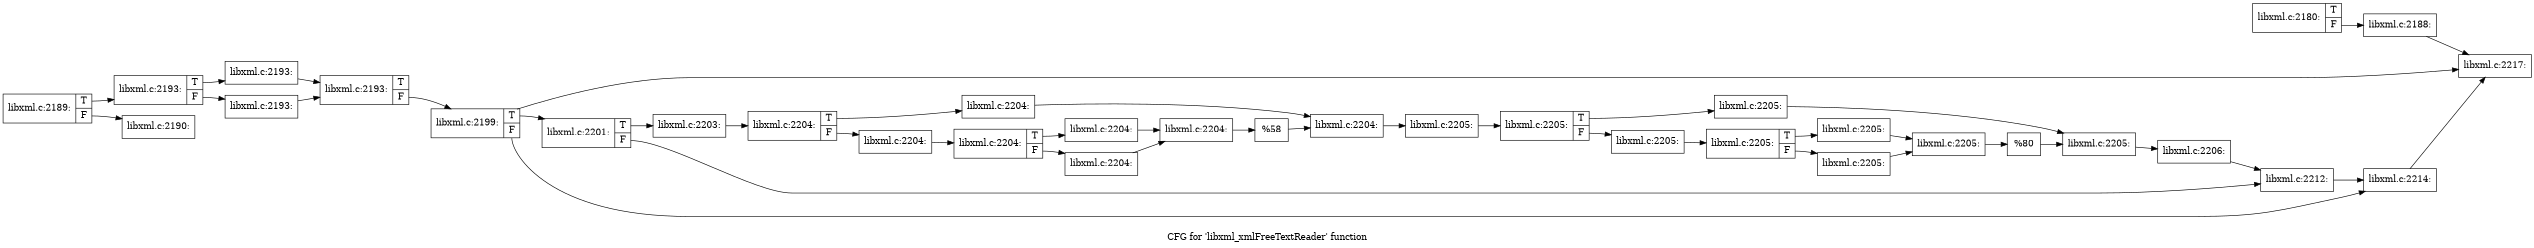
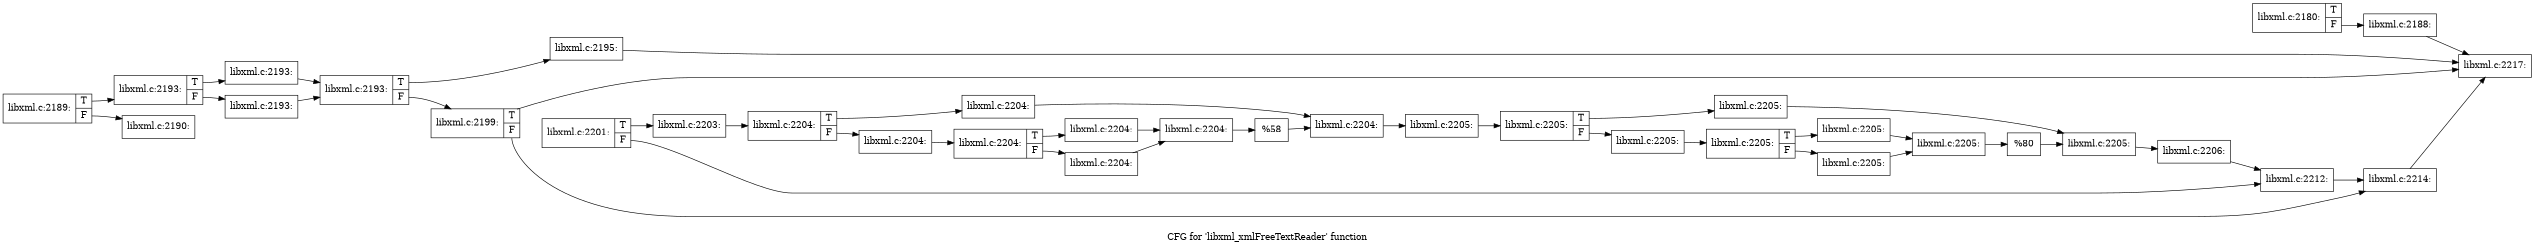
node "libxml.c:2195:": added
edge "libxml.c:2199:" -> "libxml.c:2201:": removed
